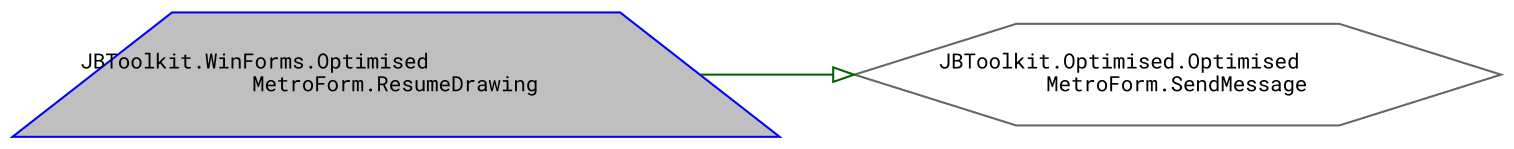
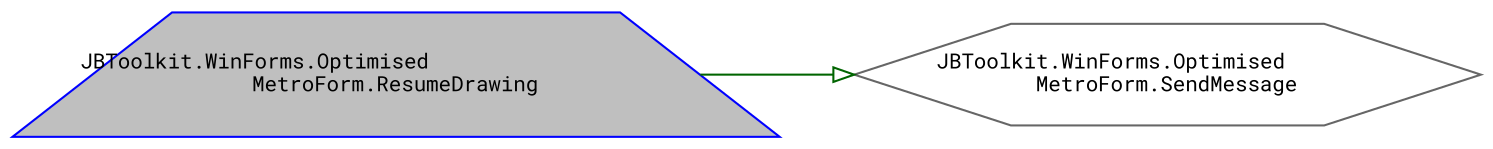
node "JBToolkit.Optimised.Optimised MetroForm.SendMessage": label "JBToolkit.Optimised.Optimised MetroForm.SendMessage" -> "JBToolkit.WinForms.Optimised MetroForm.SendMessage"
